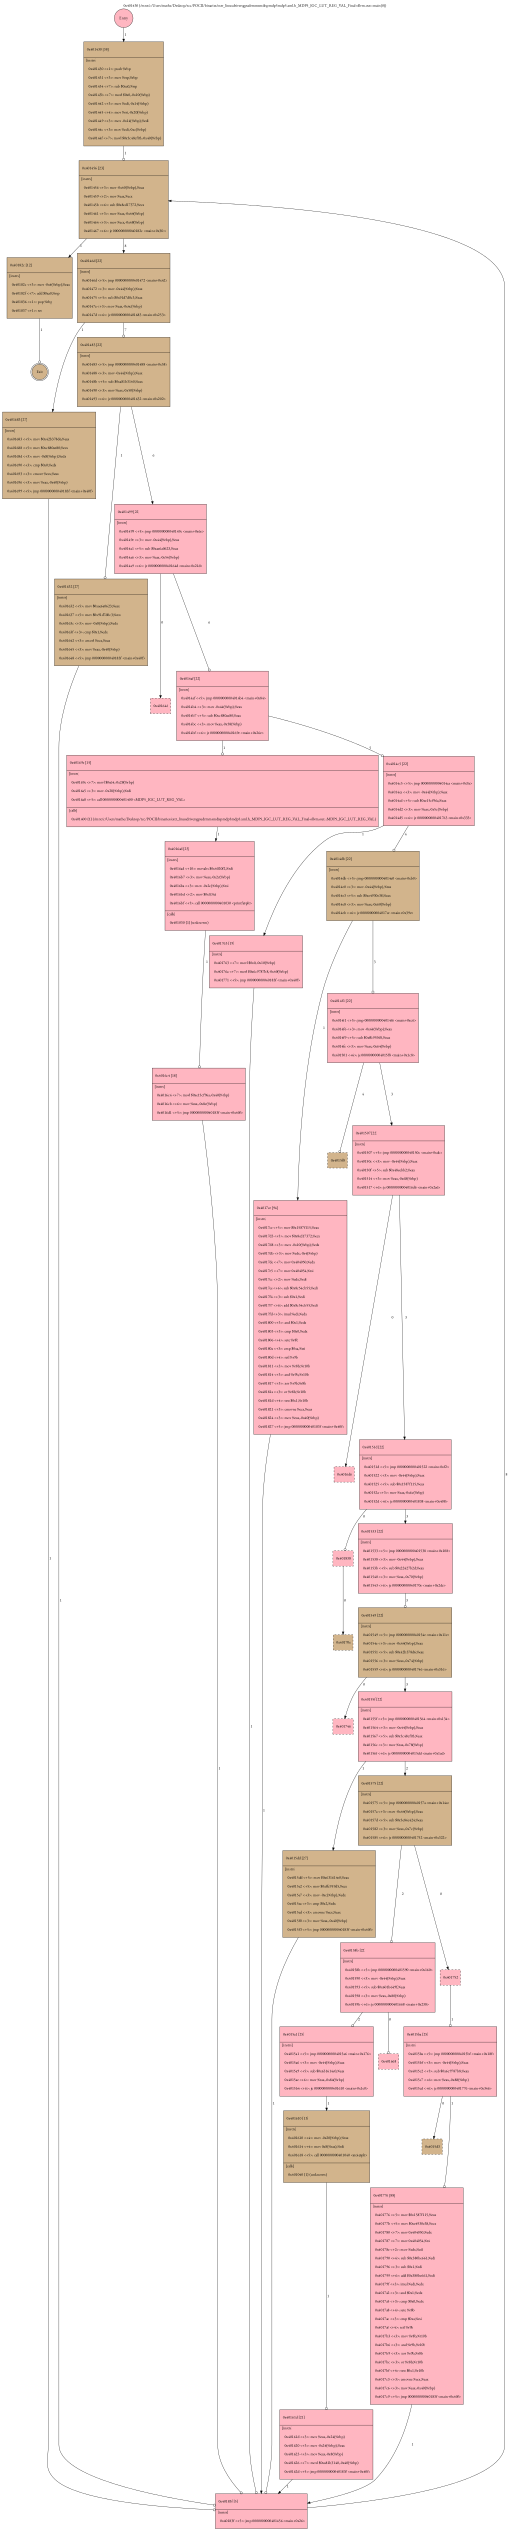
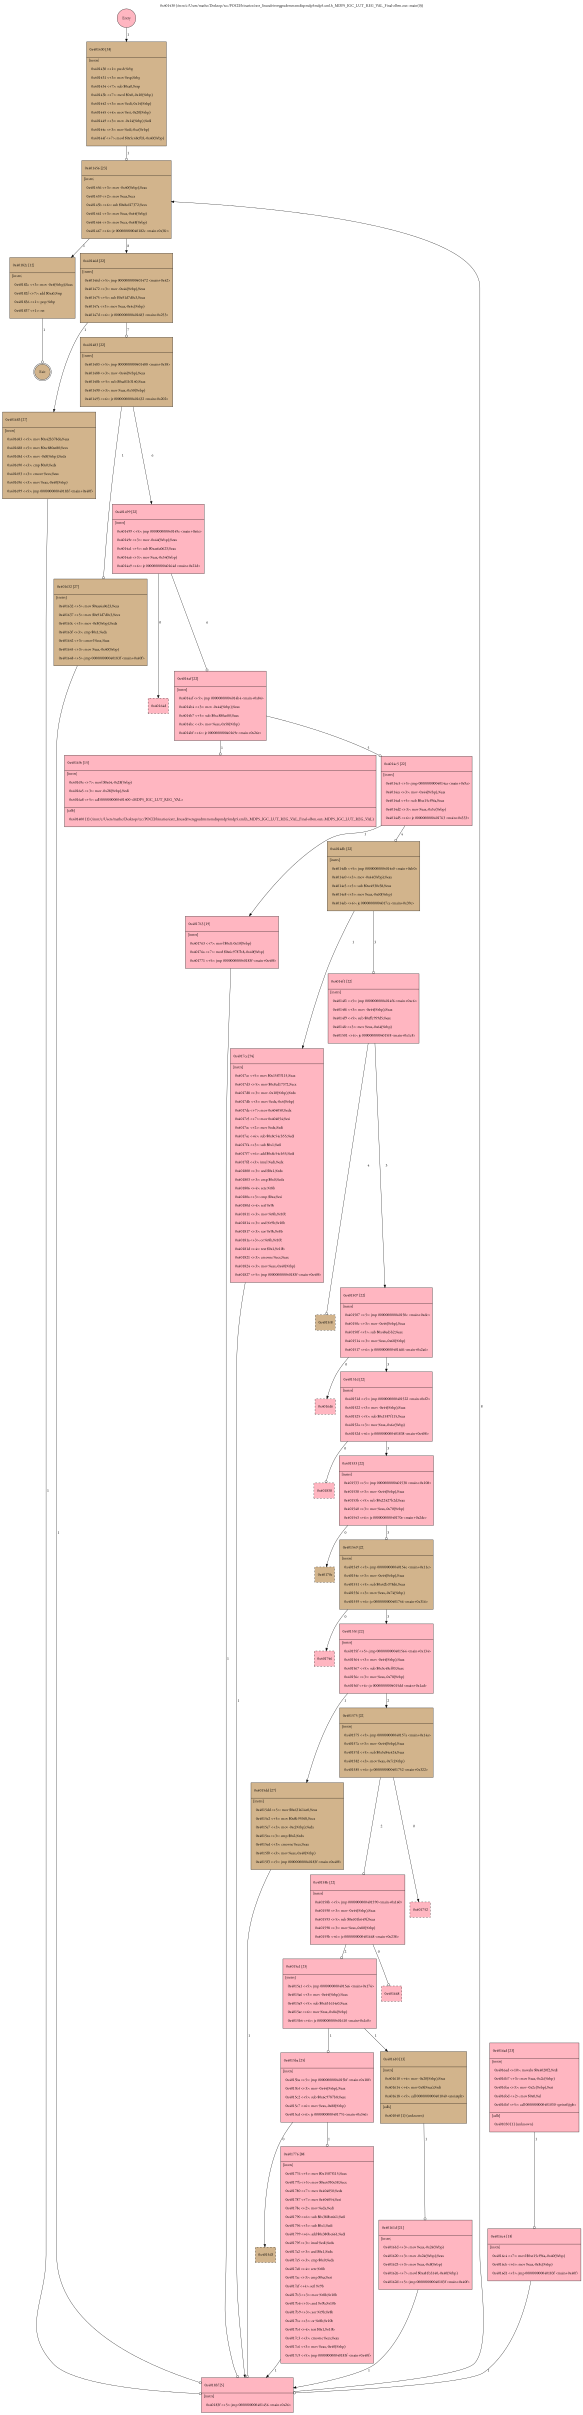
edge "0x40169e [15]" -> "0x4016ad [23]": removed, label "1"
edge "0x401838" -> "0x40170e": now "0x401533 [22]" -> "0x40170e"
edge "0x401752" -> "0x4015ba [25]": now "0x4015a1 [25]" -> "0x4015ba [25]"
